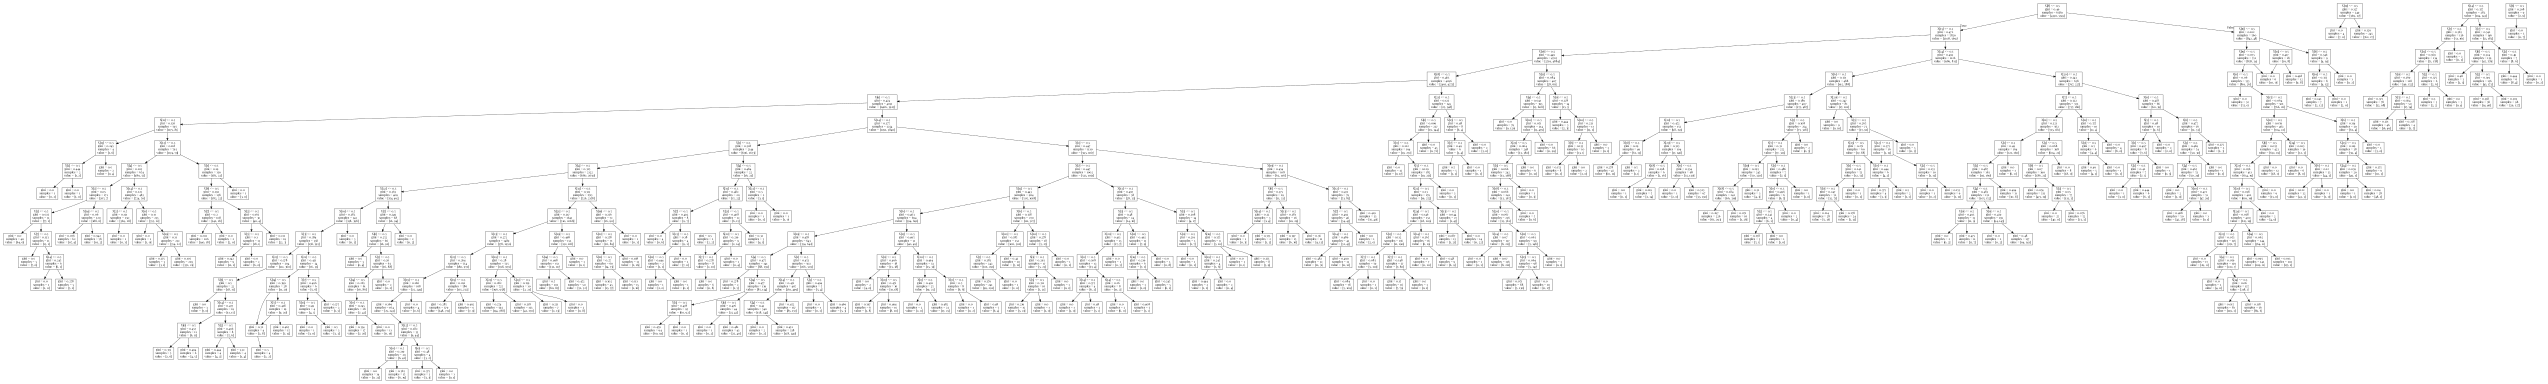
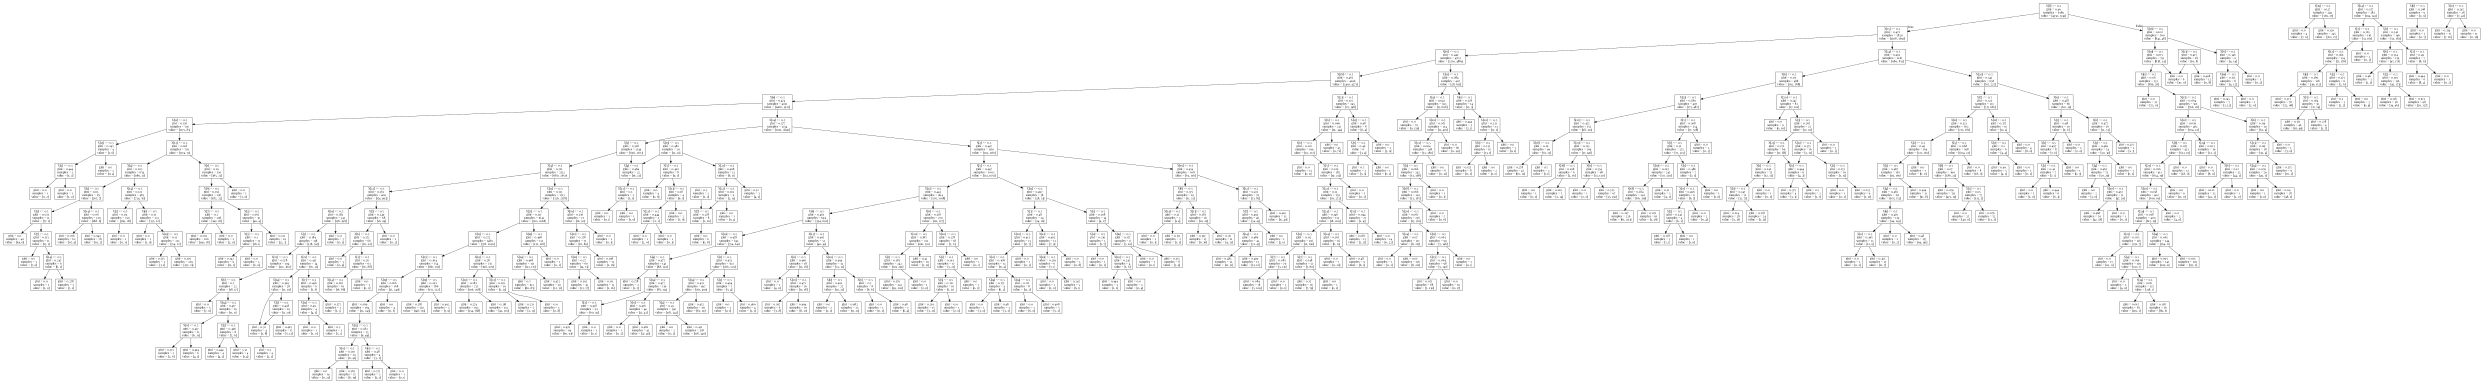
edge "X[4] <= 0.5 gini = 0.484 samples = 22 value = [16, 23]" -> "X[13] <= 0.5 gini = 0.482 samples = 20 value = [15, 22]": reversed
edge "X[4] <= 0.5 gini = 0.483 samples = 152 value = [105, 152]" -> "X[0] <= 0.5 gini = 0.495 samples = 13 value = [11, 9]": now "X[9] <= 0.5 gini = 0.479 samples = 139 value = [94, 143]" -> "X[0] <= 0.5 gini = 0.495 samples = 13 value = [11, 9]"
node "X[19] <= 0.5 gini = 0.219 samples = 6 value = [7, 1]": label "X[19] <= 0.5 gini = 0.219 samples = 6 value = [7, 1]" -> "X[19] <= 0.5 value = 0.219 samples = 6 value = [7, 1]"
edge "X[14] <= 0.5 gini = 0.265 samples = 61 value = [16, 86]" -> "X[0] <= 0.5 gini = 0.245 samples = 28 value = [7, 42]": removed
node "gini = 0.492 samples = 0 value = [7, 9]": label "gini = 0.492 samples = 0 value = [7, 9]" -> "gini = 0.492 samples = 7 value = [7, 9]"
